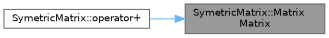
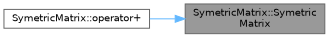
node "SymetricMatrix::Matrix Matrix": label "SymetricMatrix::Matrix Matrix" -> "SymetricMatrix::Symetric Matrix"
